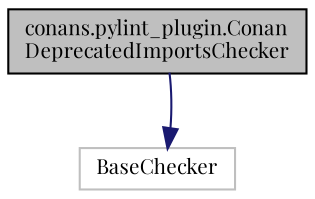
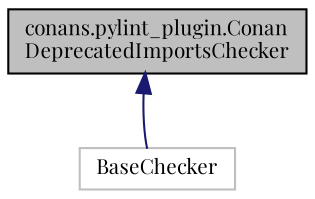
edge "conans.pylint_plugin.Conan DeprecatedImportsChecker" -> "BaseChecker": reversed
